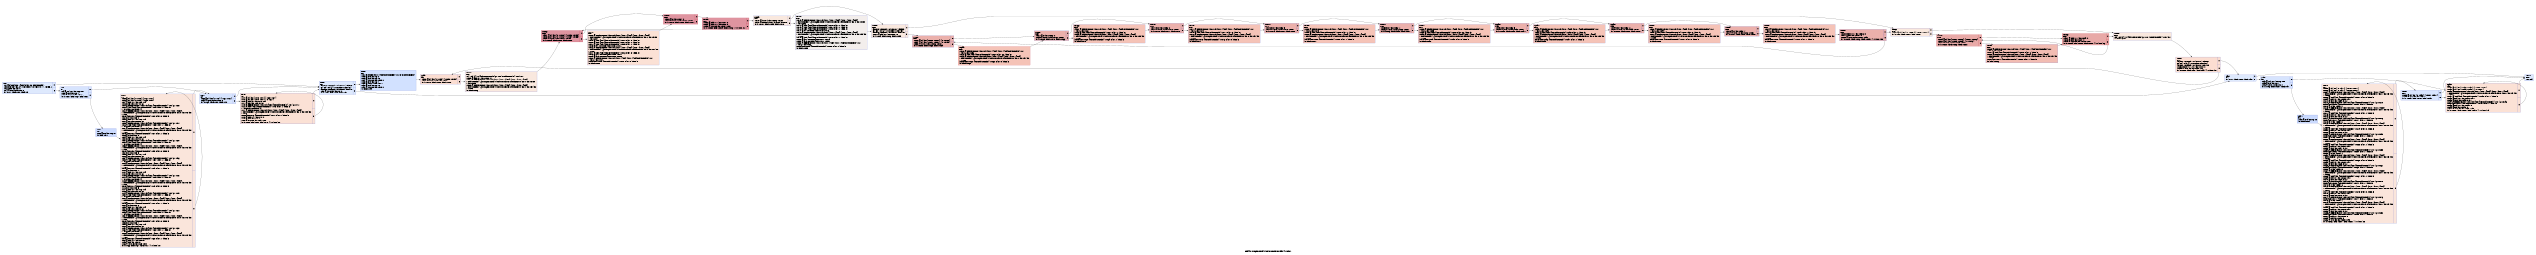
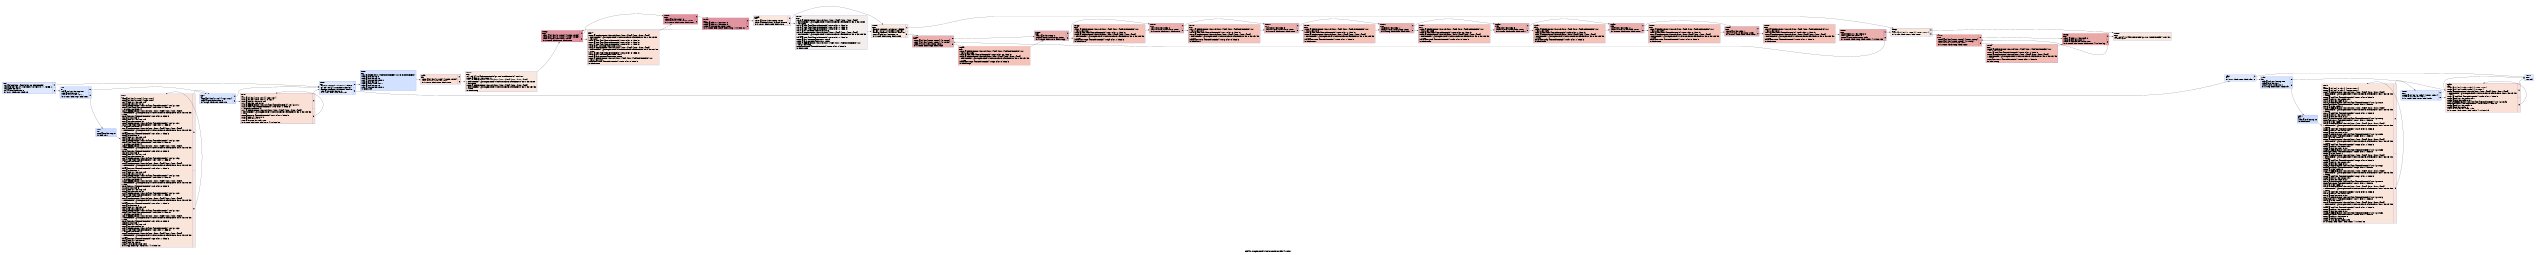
node "%231:": removed
